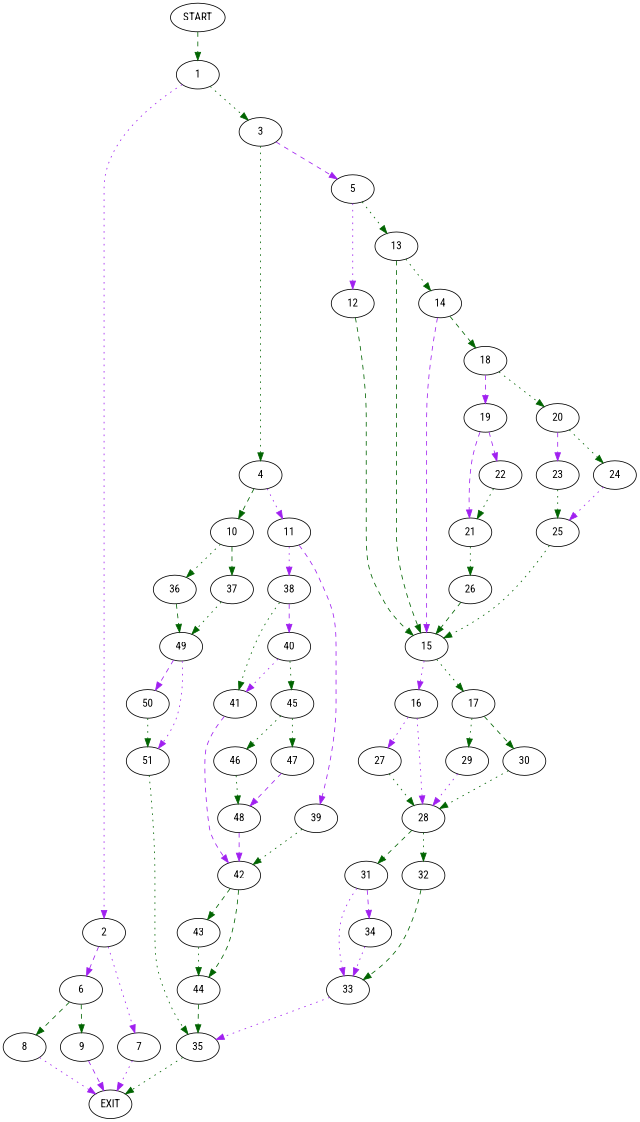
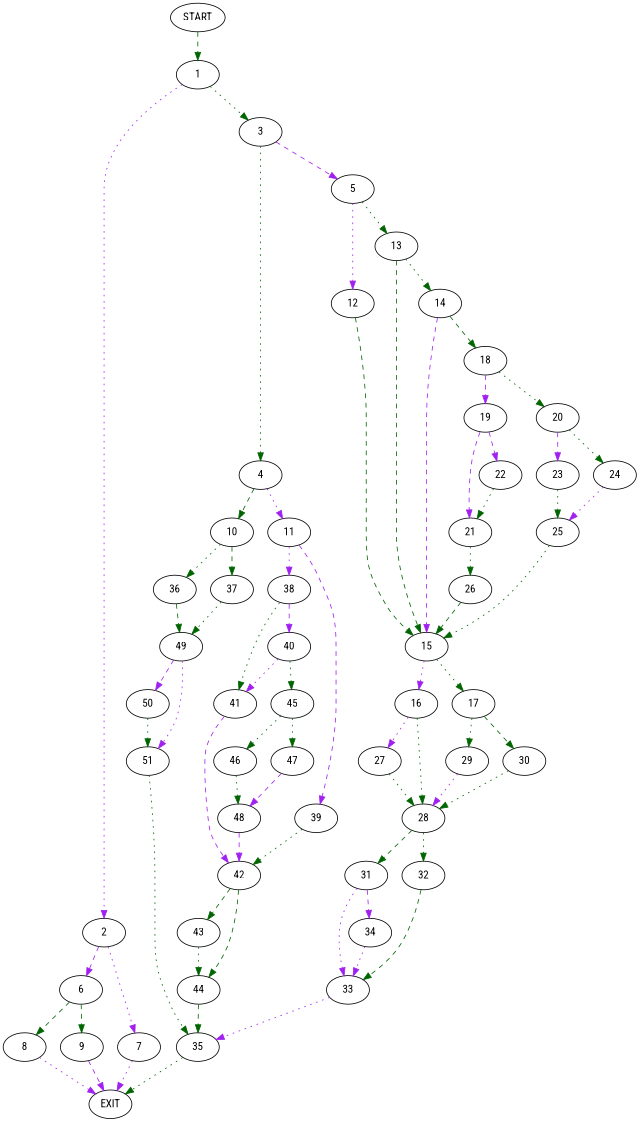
edge "16" -> "28": color purple -> darkgreen
